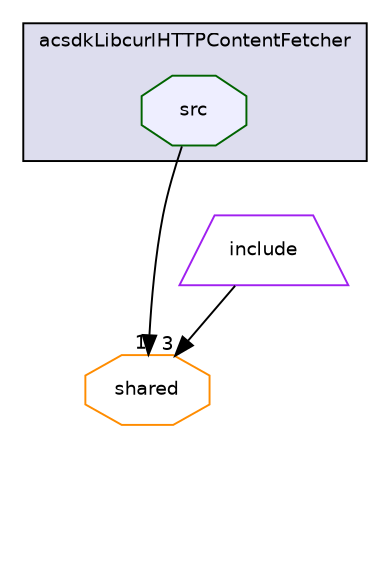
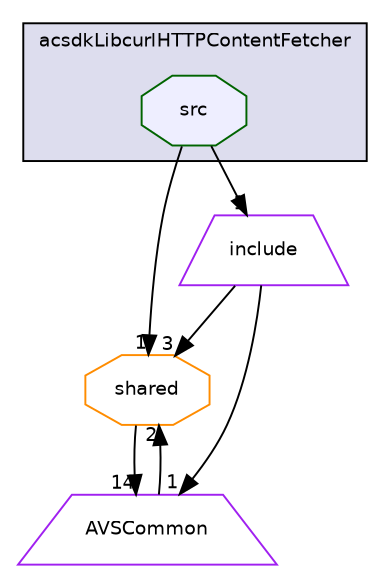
edge "src" -> "include": added
node "AVSCommon": added
